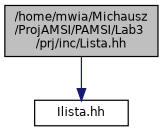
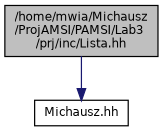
node "Ilista.hh": label "Ilista.hh" -> "Michausz.hh"
